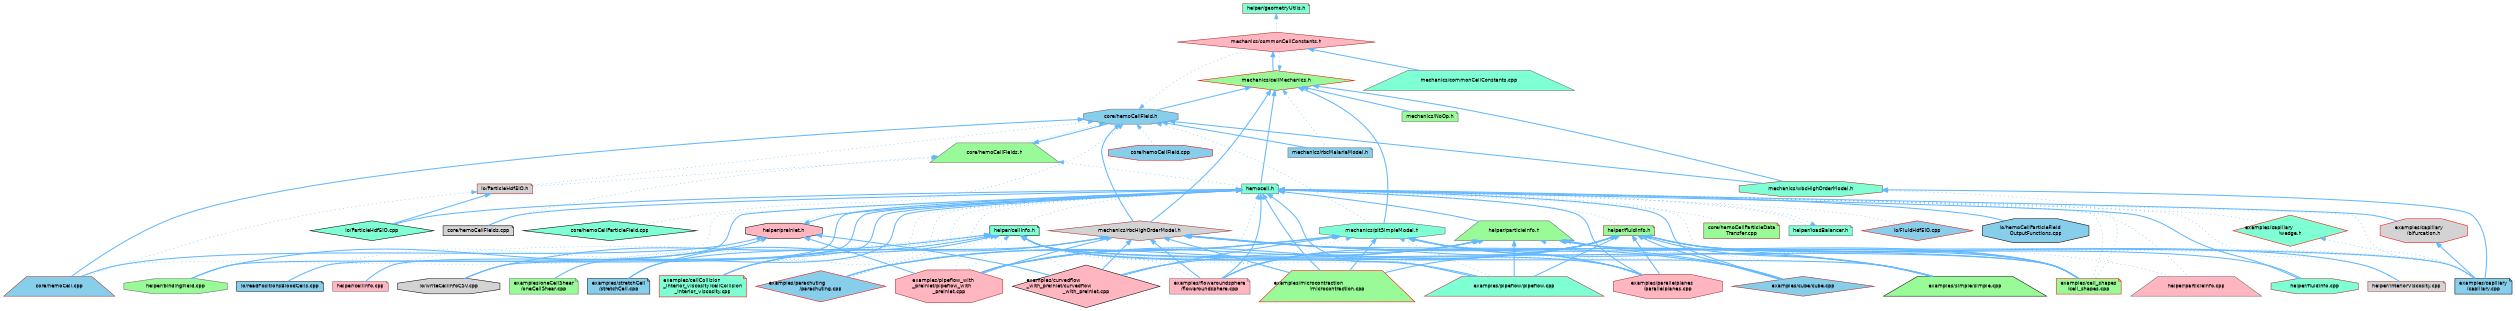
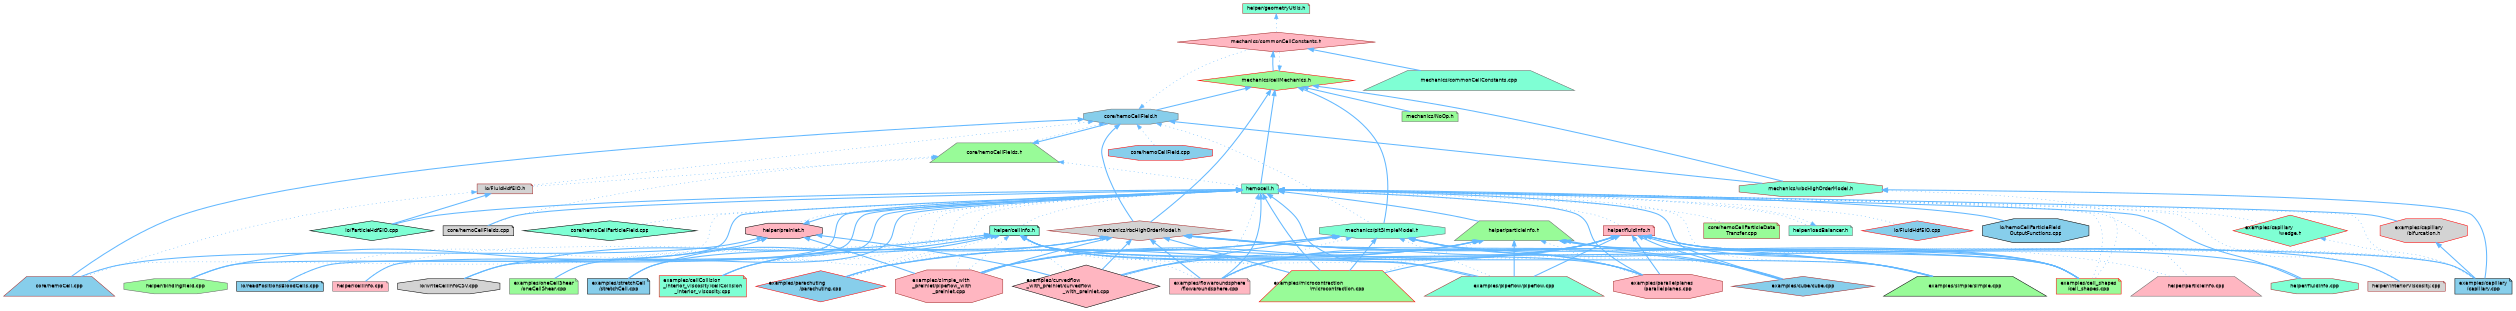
node "mechanics/rbcMalariaModel.h": removed
node "io/ParticleHdf5IO.h": label "io/ParticleHdf5IO.h" -> "io/FluidHdf5IO.h"
edge "core/hemoCellParticleField.cpp" -> "core/hemoCellField.h": now "core/hemoCellParticleField.cpp" -> "hemocell.h"
node "helper/fluidInfo.h": fillcolor palegreen -> lightpink
node "examples/pipeflow_with _preinlet/pipeflow_with _preinlet.cpp": label "examples/pipeflow_with _preinlet/pipeflow_with _preinlet.cpp" -> "examples/simple_with _preinlet/pipeflow_with _preinlet.cpp"
